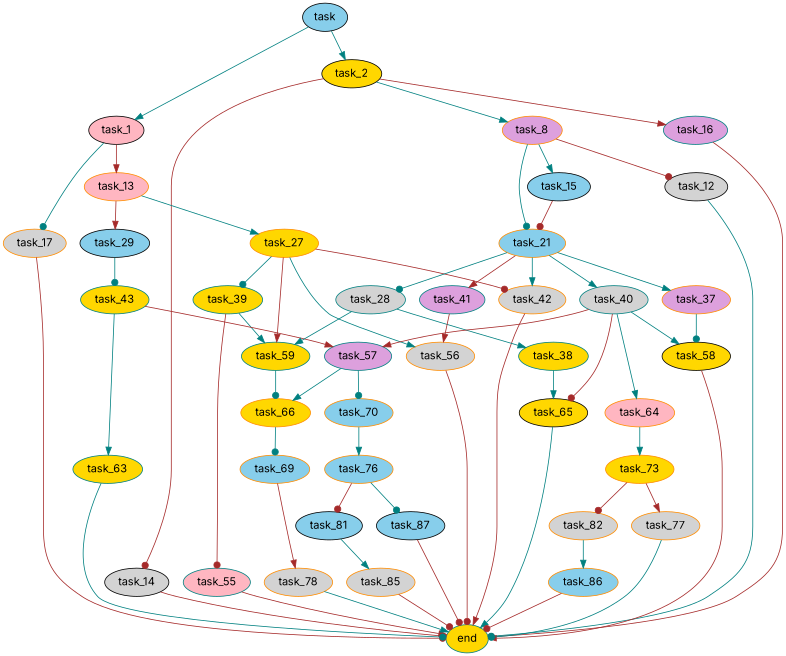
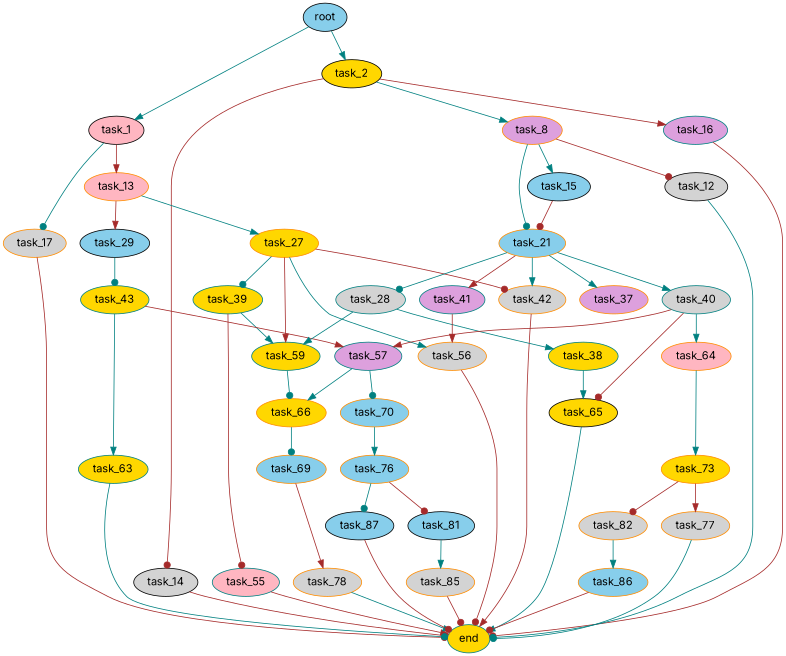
node "task": label "task" -> "root"
node "task_58": removed
